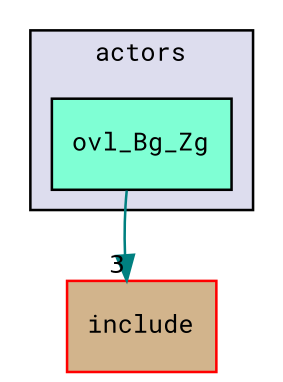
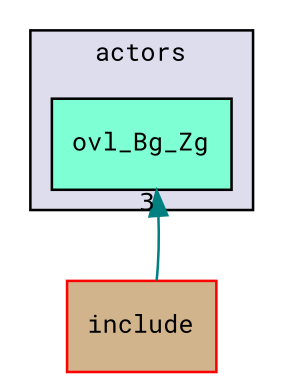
edge "ovl_Bg_Zg" -> "include": reversed
